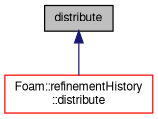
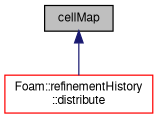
node "distribute": label "distribute" -> "cellMap"
